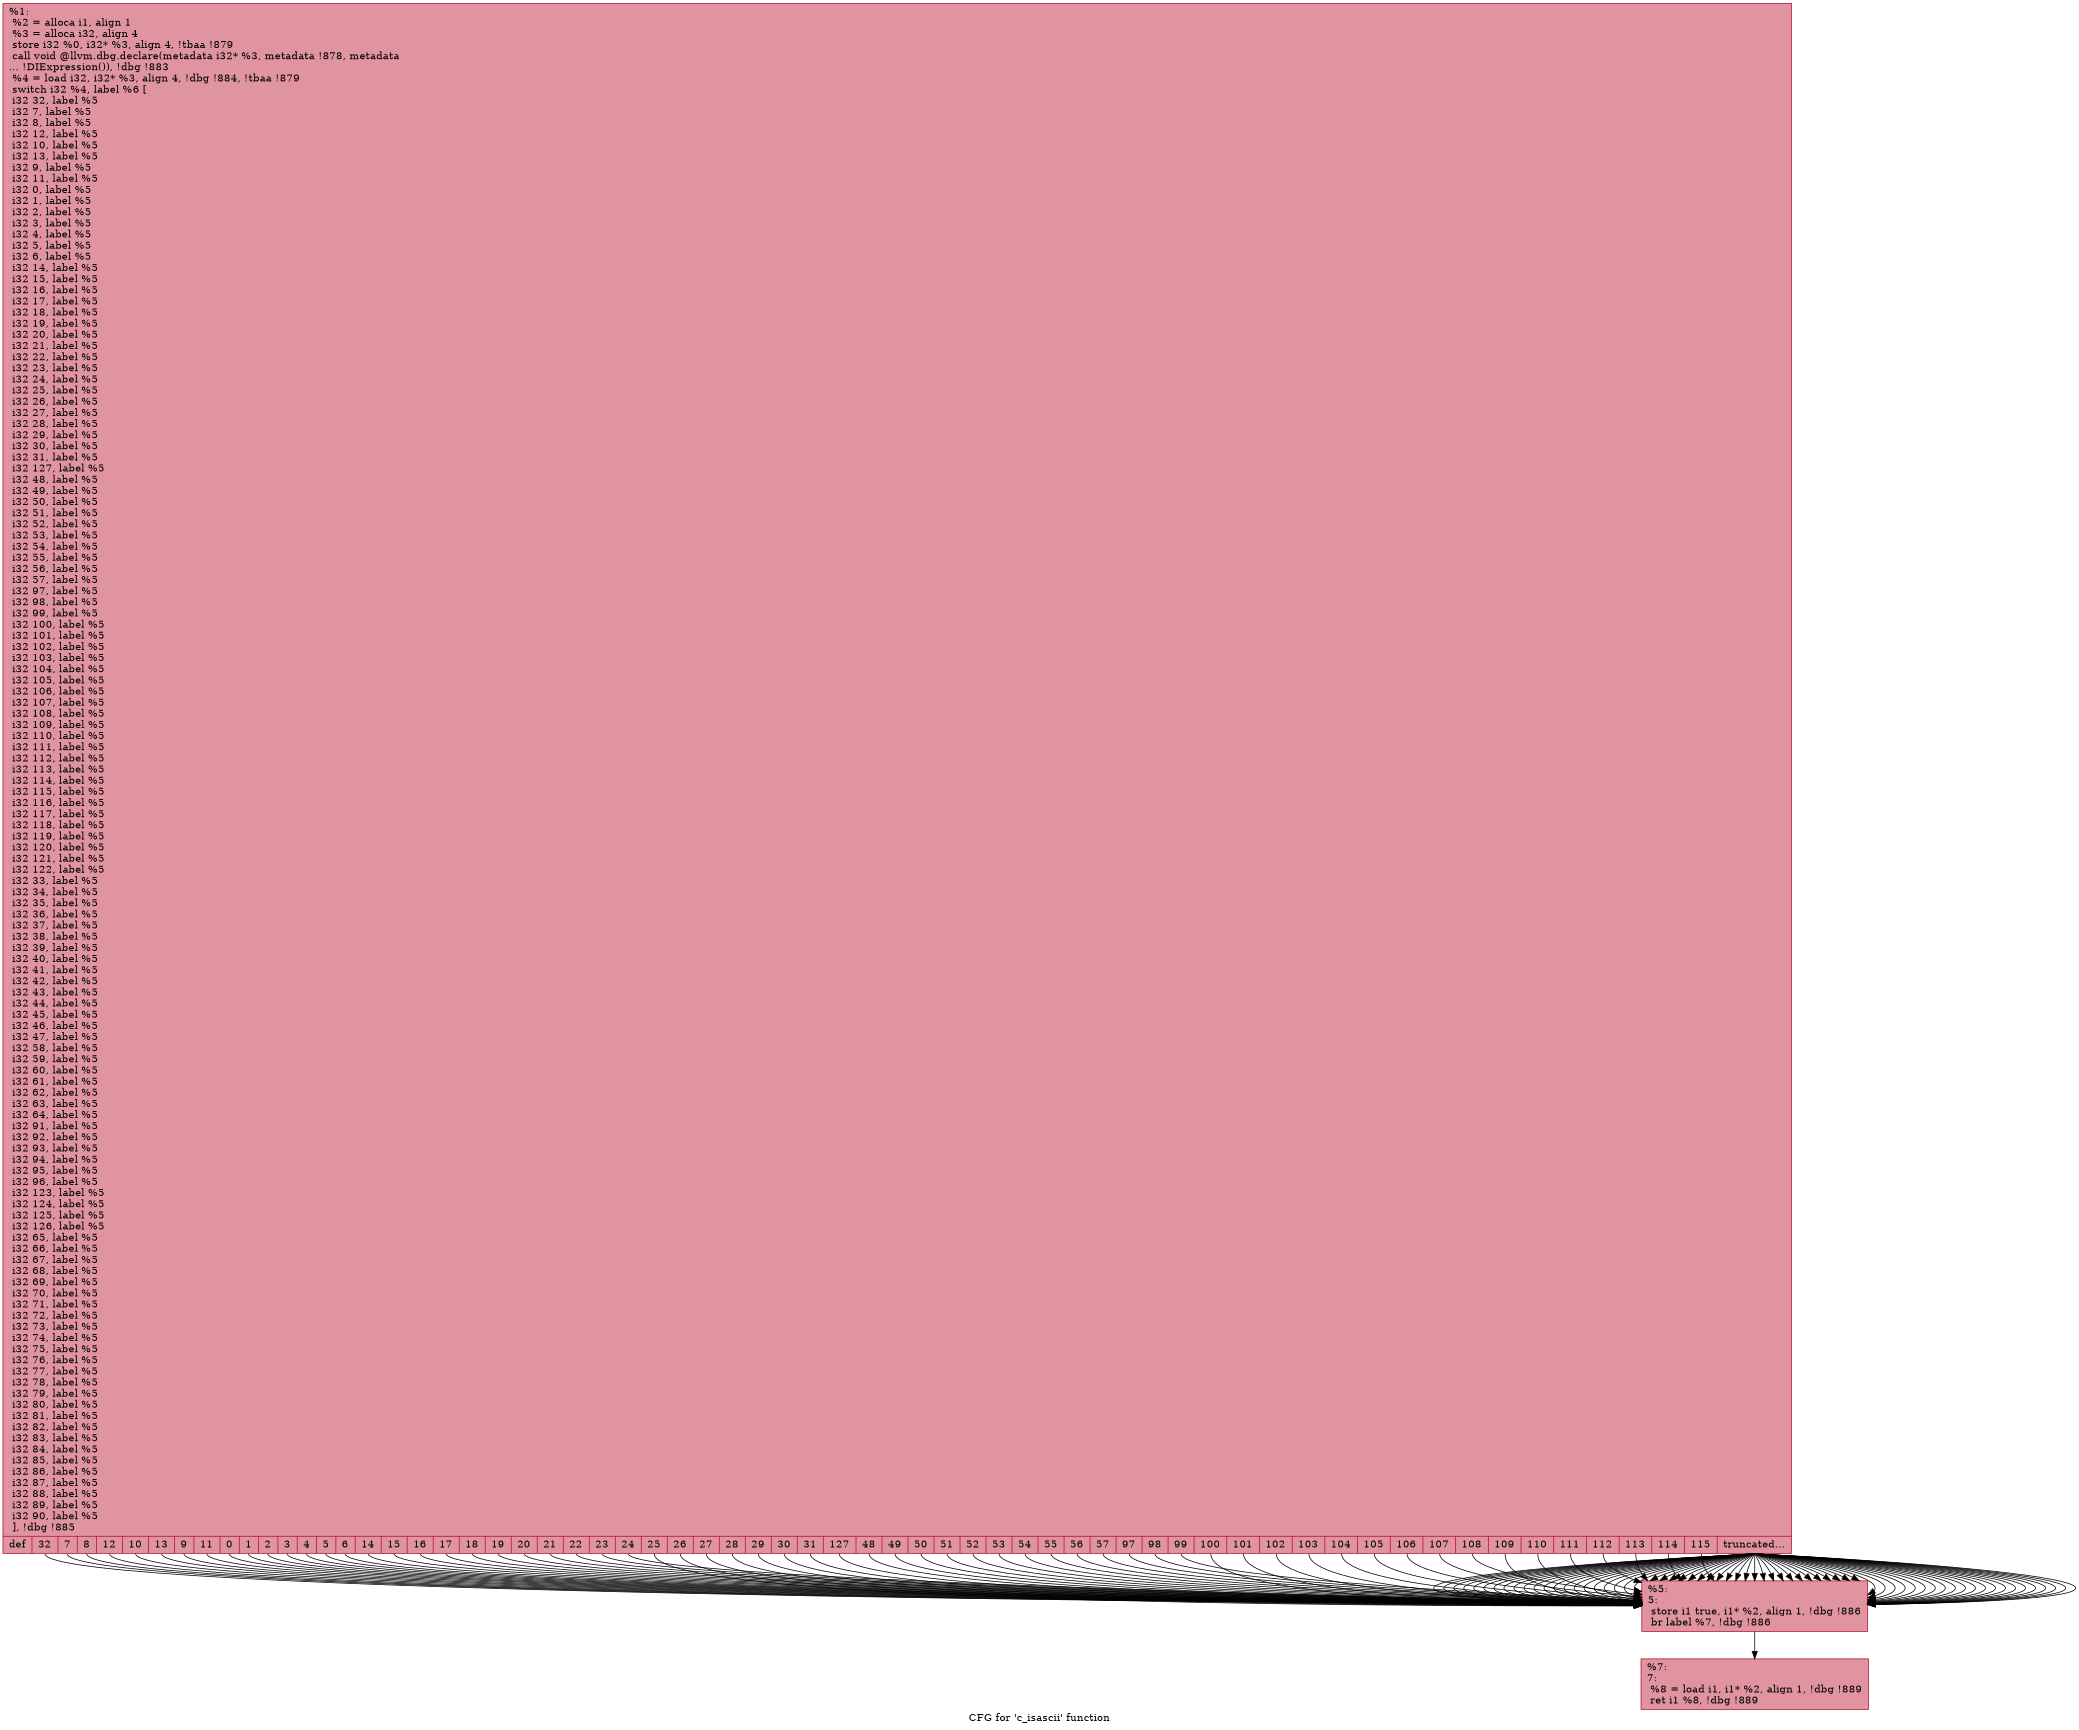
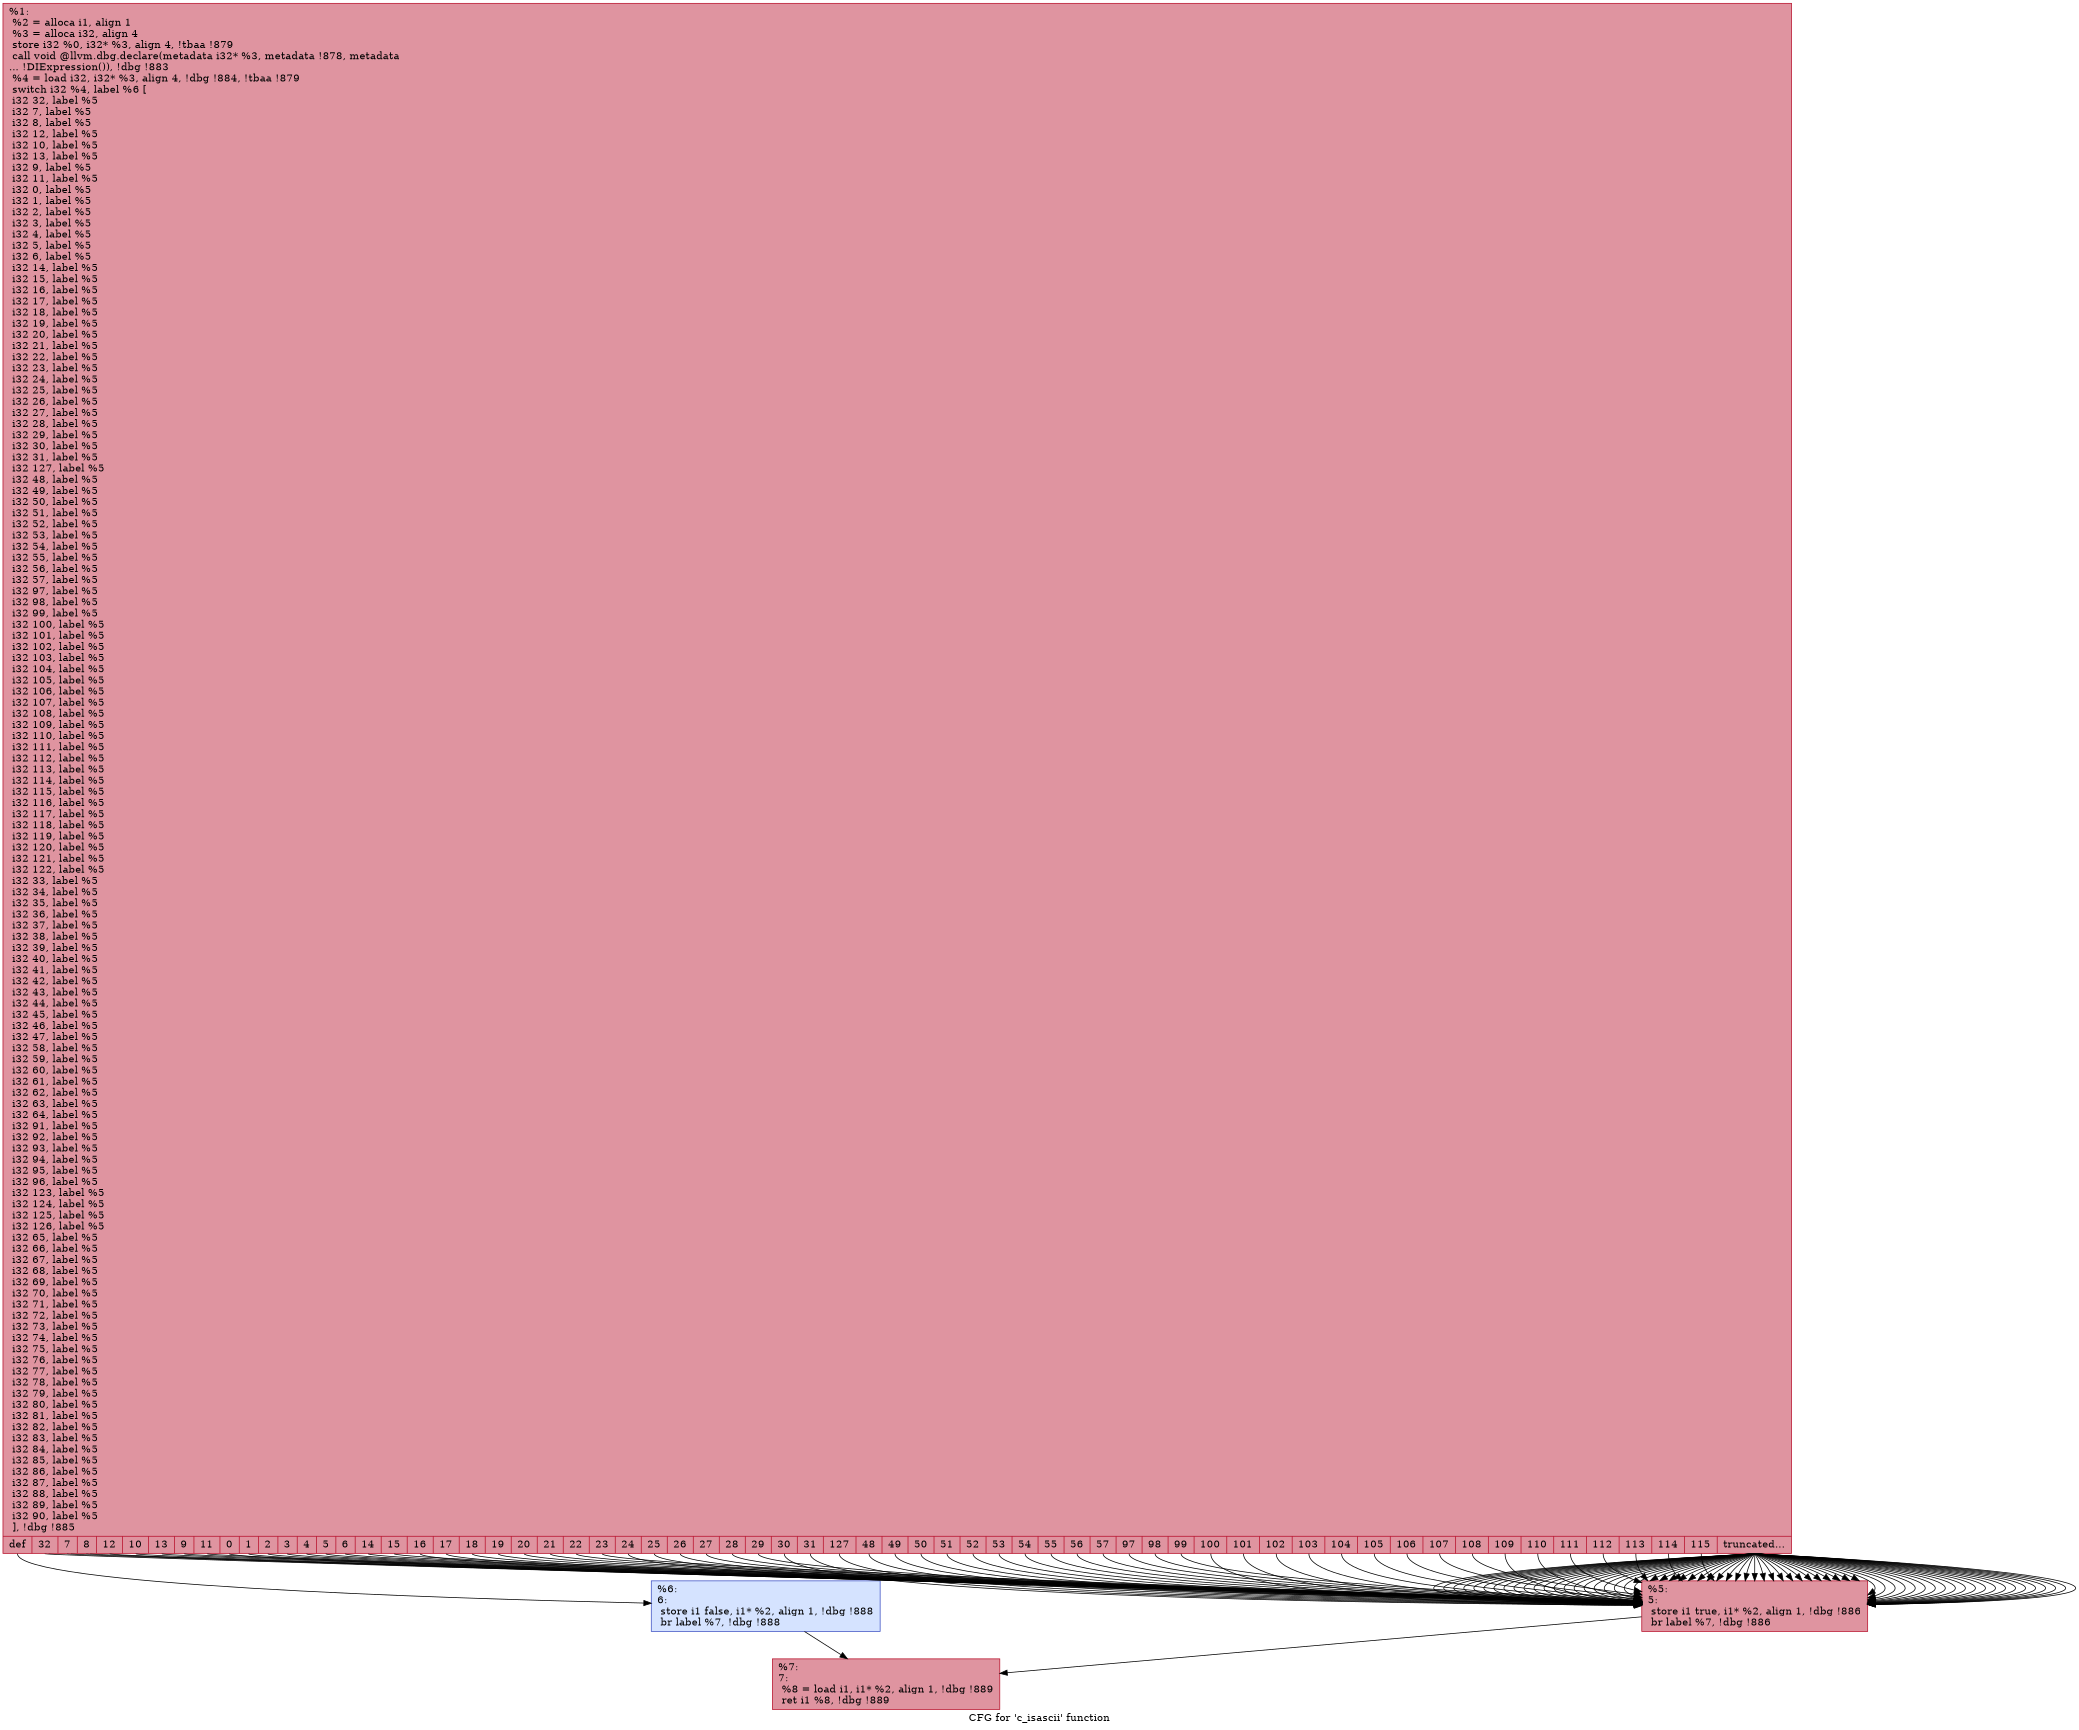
node "%6:": added
